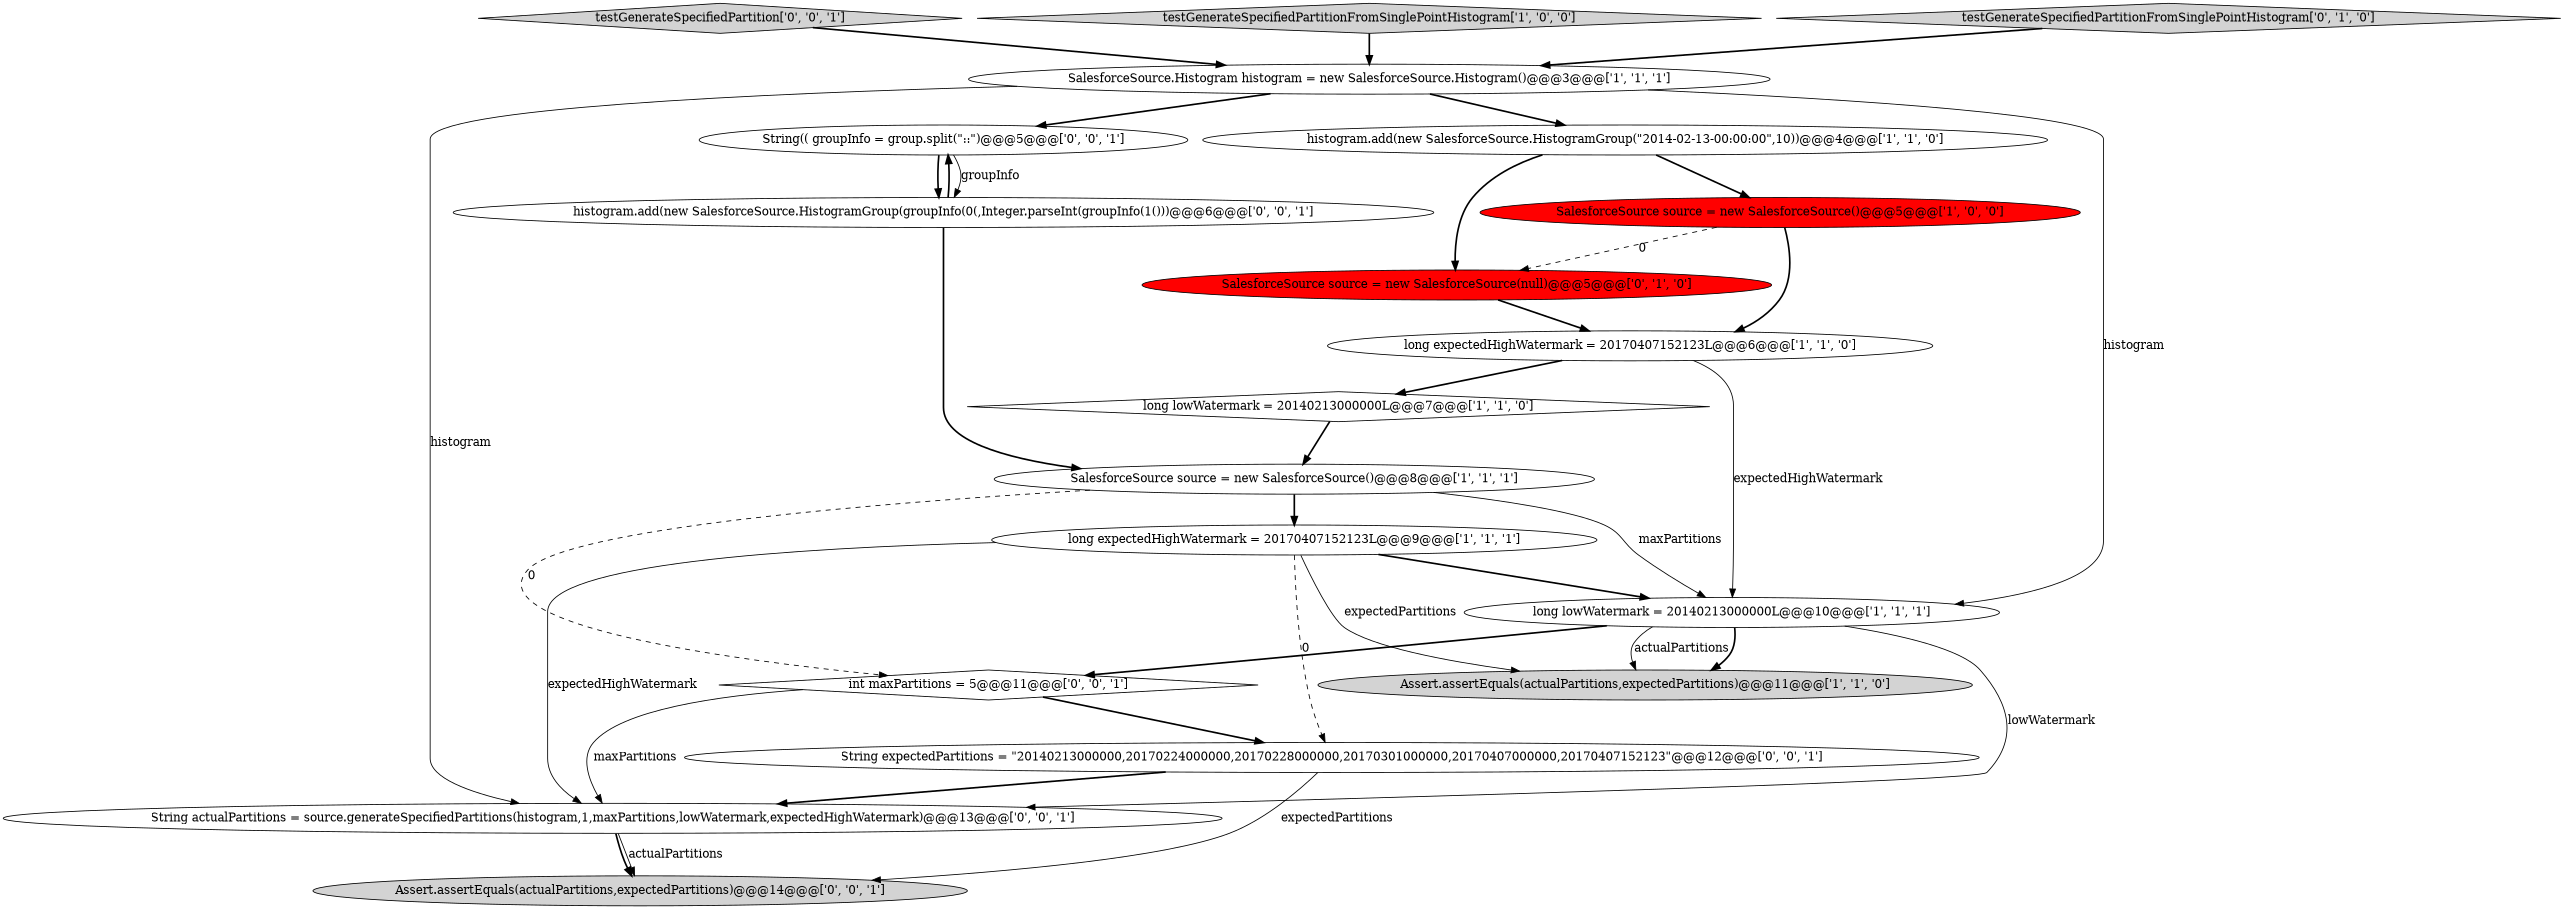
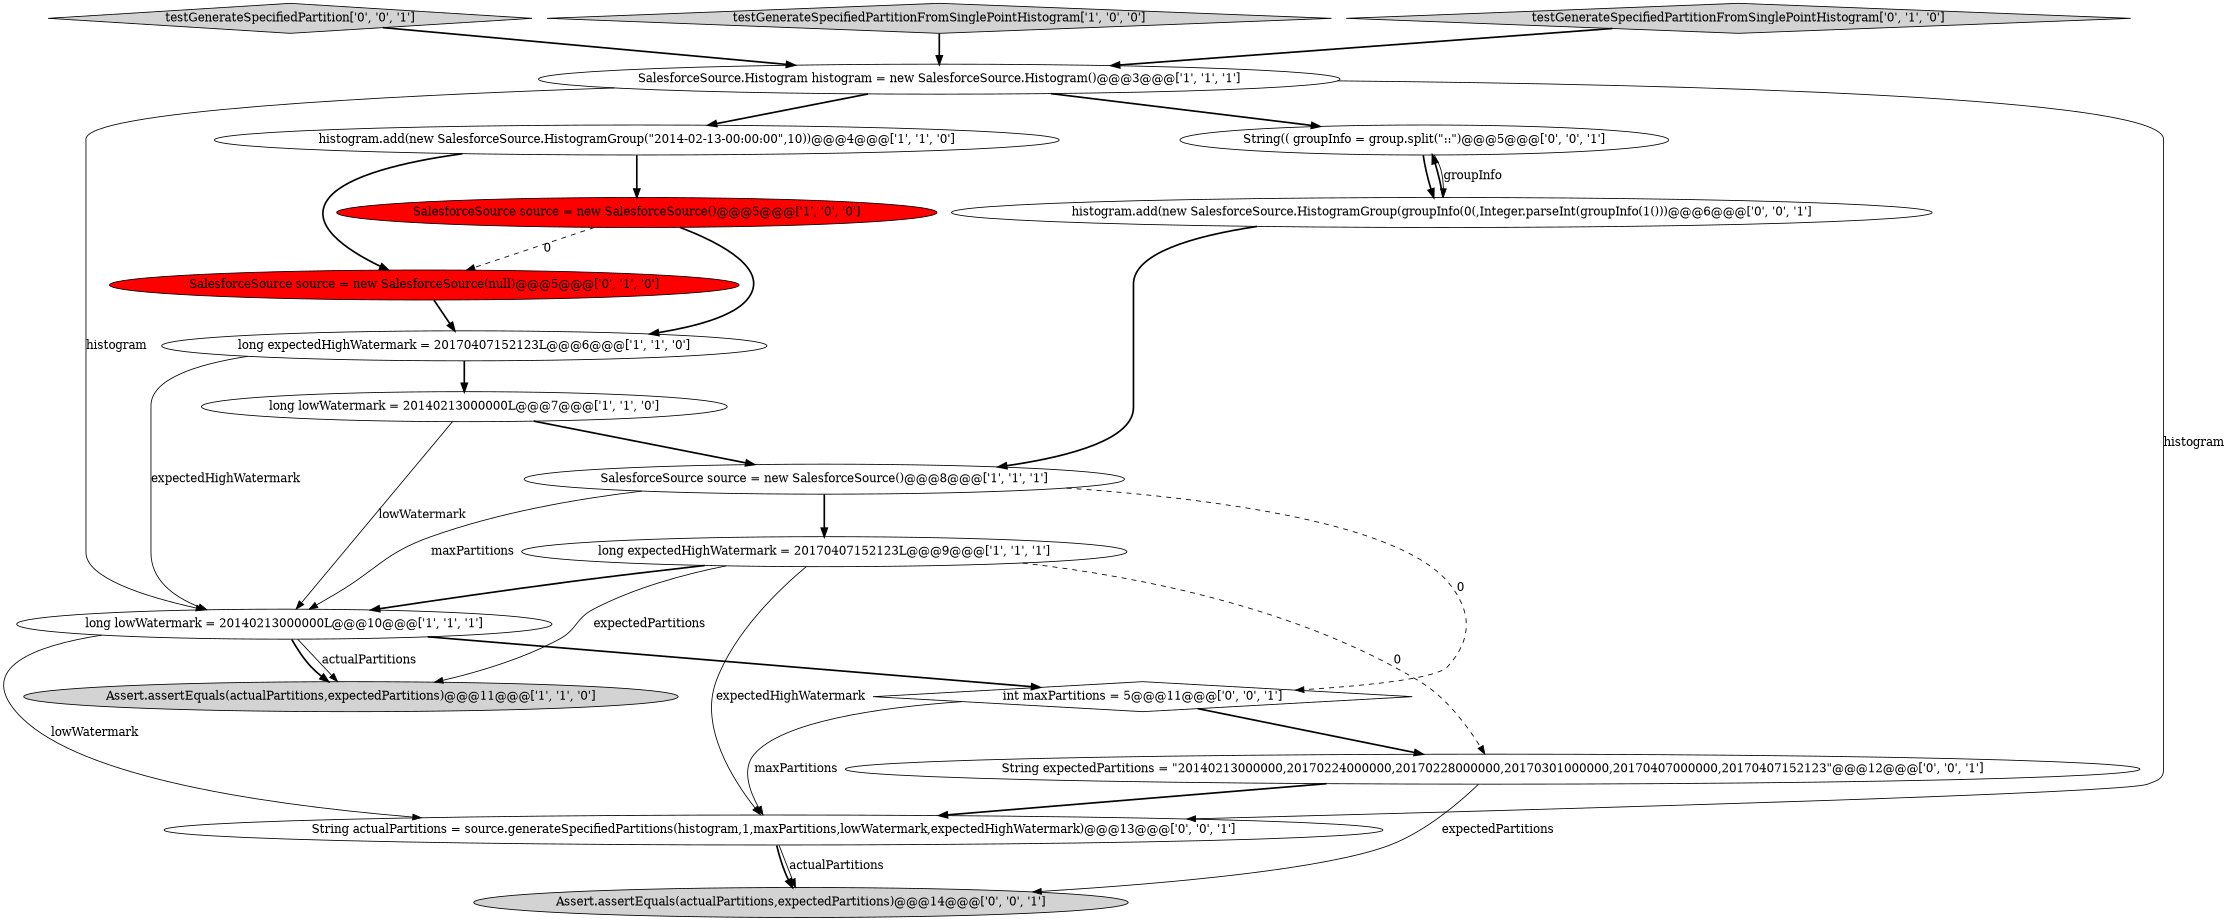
node "long lowWatermark = 20140213000000L@@@7@@@['1', '1', '0']": shape diamond -> ellipse
edge "long lowWatermark = 20140213000000L@@@7@@@['1', '1', '0']" -> "long lowWatermark = 20140213000000L@@@10@@@['1', '1', '1']": added, label "lowWatermark"
